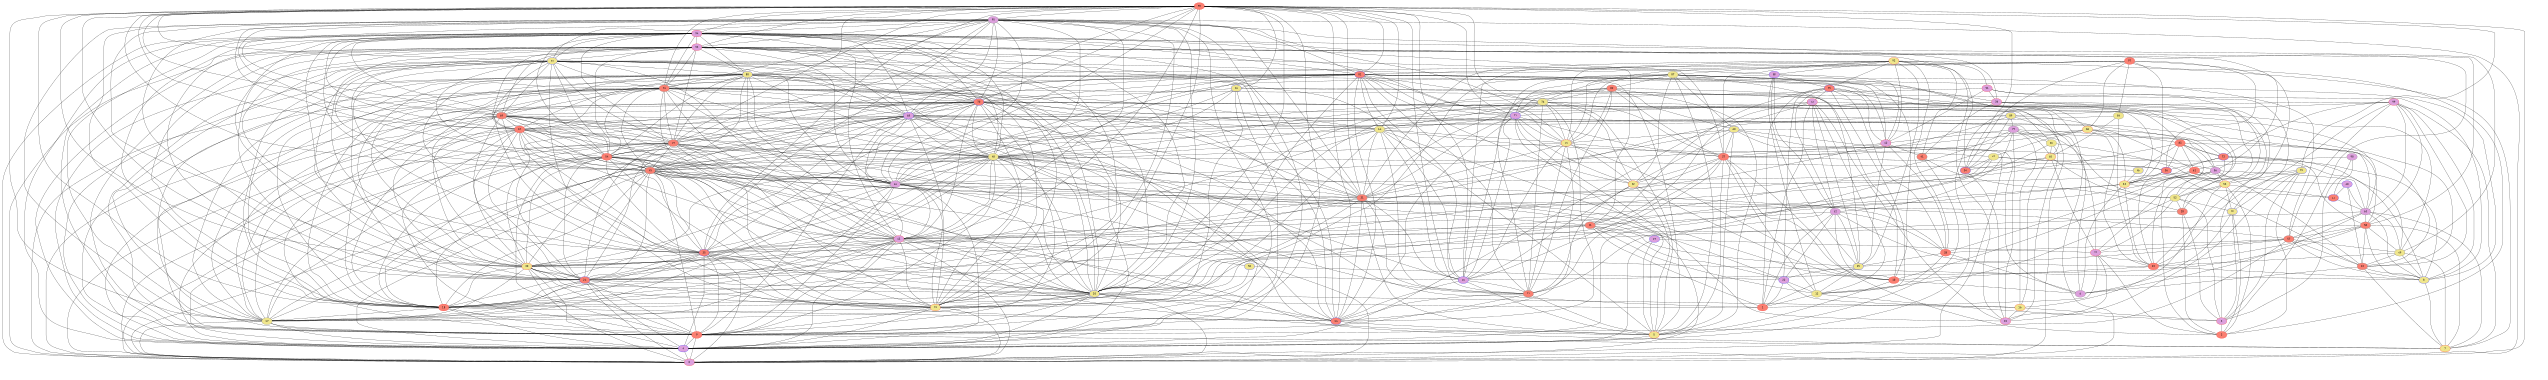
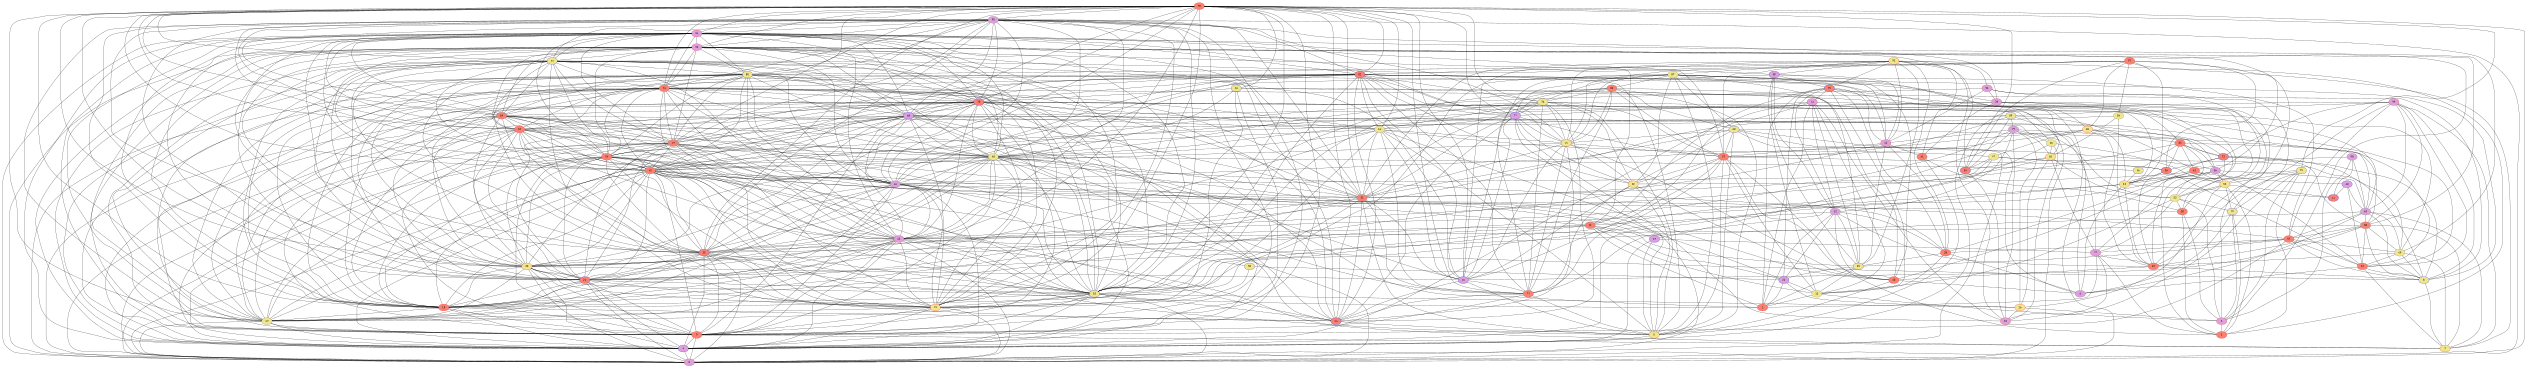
edge "17" -> "93": added
edge "96" -> "44": now "35" -> "44"
edge "63" -> "11": now "63" -> "90"
